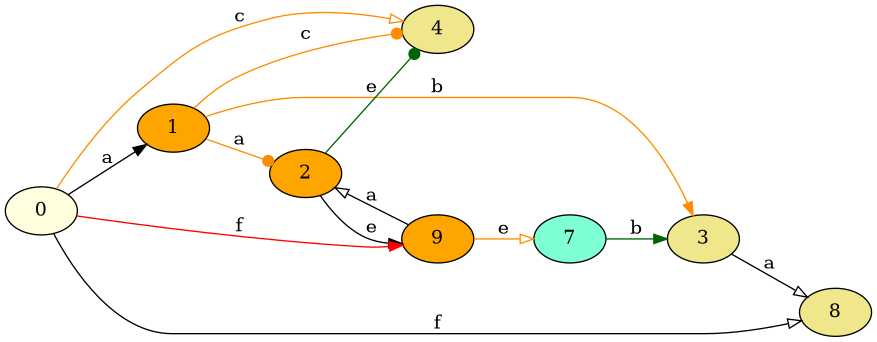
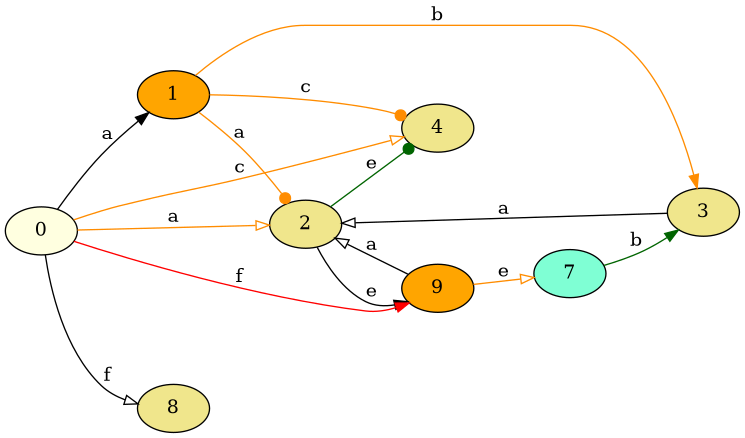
node "2": fillcolor orange -> khaki
edge "0" -> "2": added, label "a"
edge "3" -> "8": now "3" -> "2"
